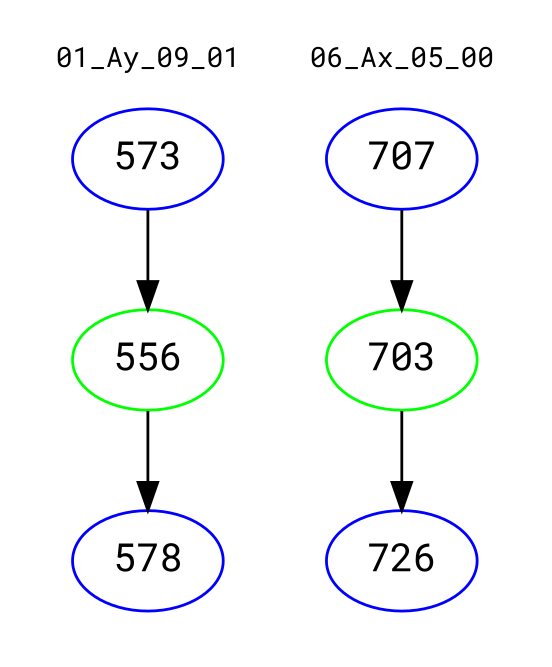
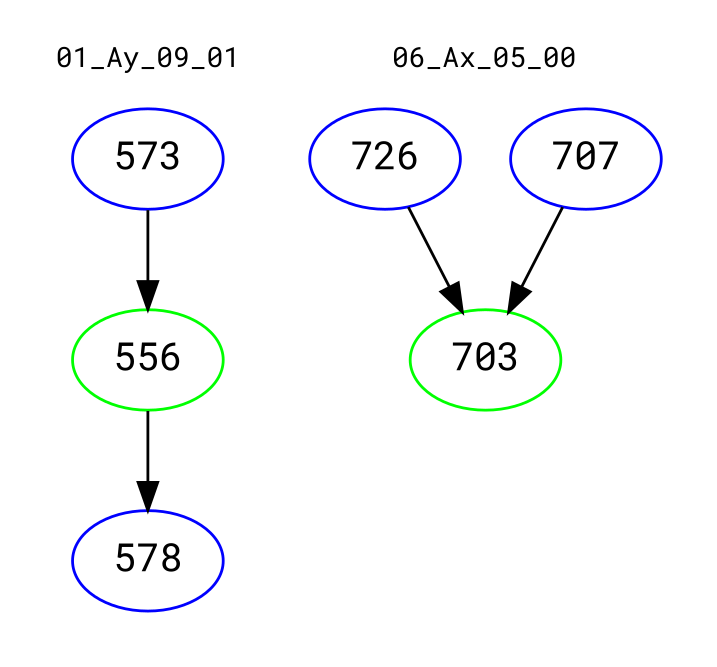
edge "703" -> "726": reversed
